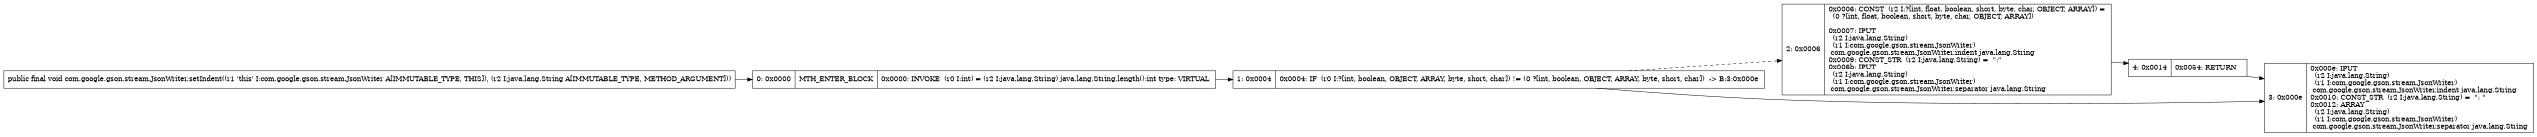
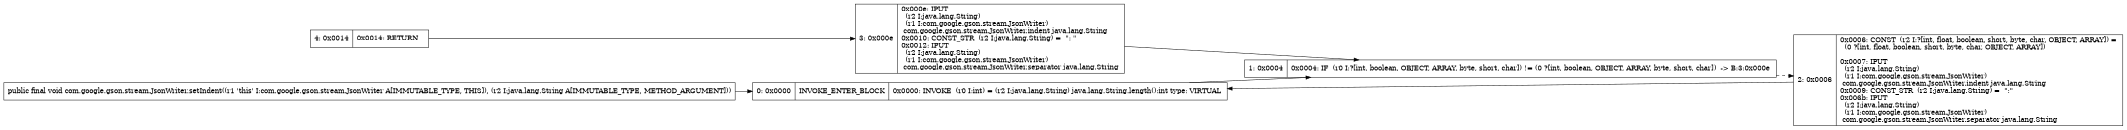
edge "2: 0x0006" -> "4: 0x0014": now "2: 0x0006" -> "0: 0x0000"
node "4: 0x0014": text "0x0054: RETURN" -> "0x0014: RETURN"
node "0: 0x0000": text "MTH_ENTER_BLOCK" -> "INVOKE_ENTER_BLOCK"
edge "1: 0x0004" -> "3: 0x000e": reversed
node "3: 0x000e": text "0x0012: ARRAY" -> "0x0012: IPUT"
